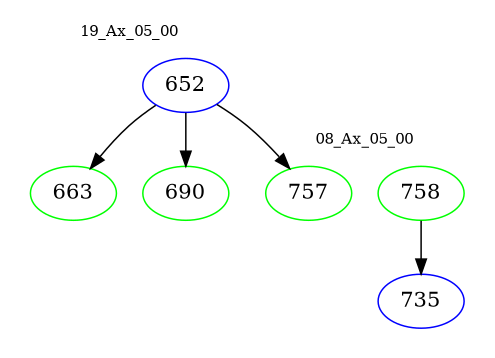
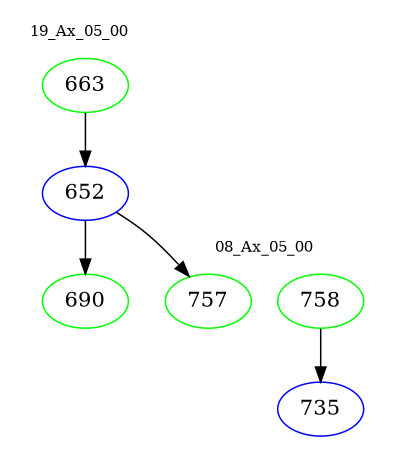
edge "652" -> "663": reversed
